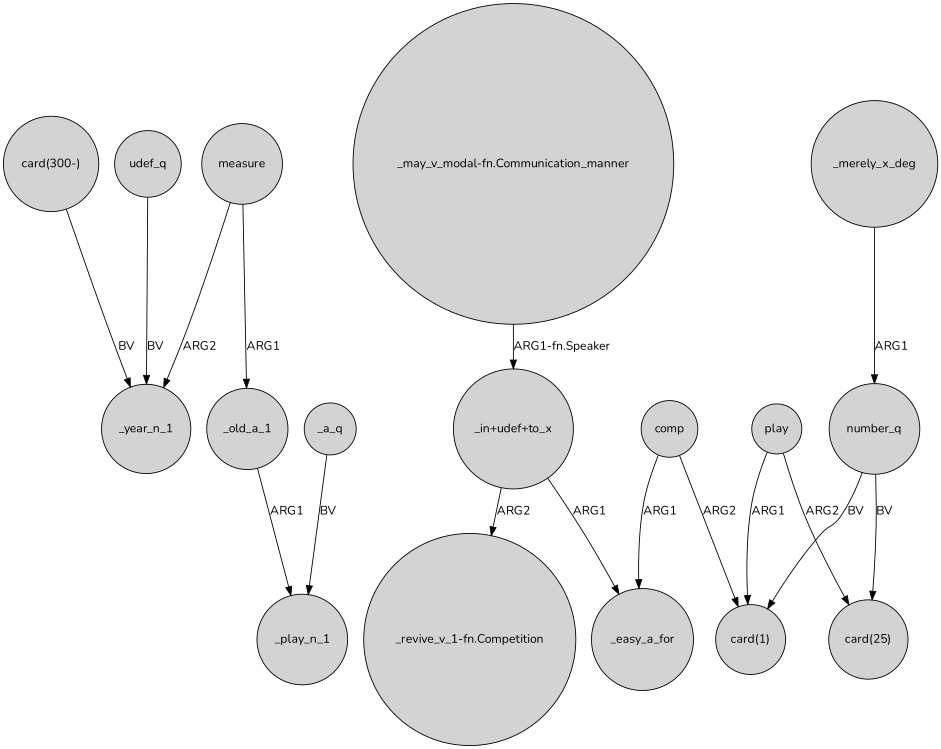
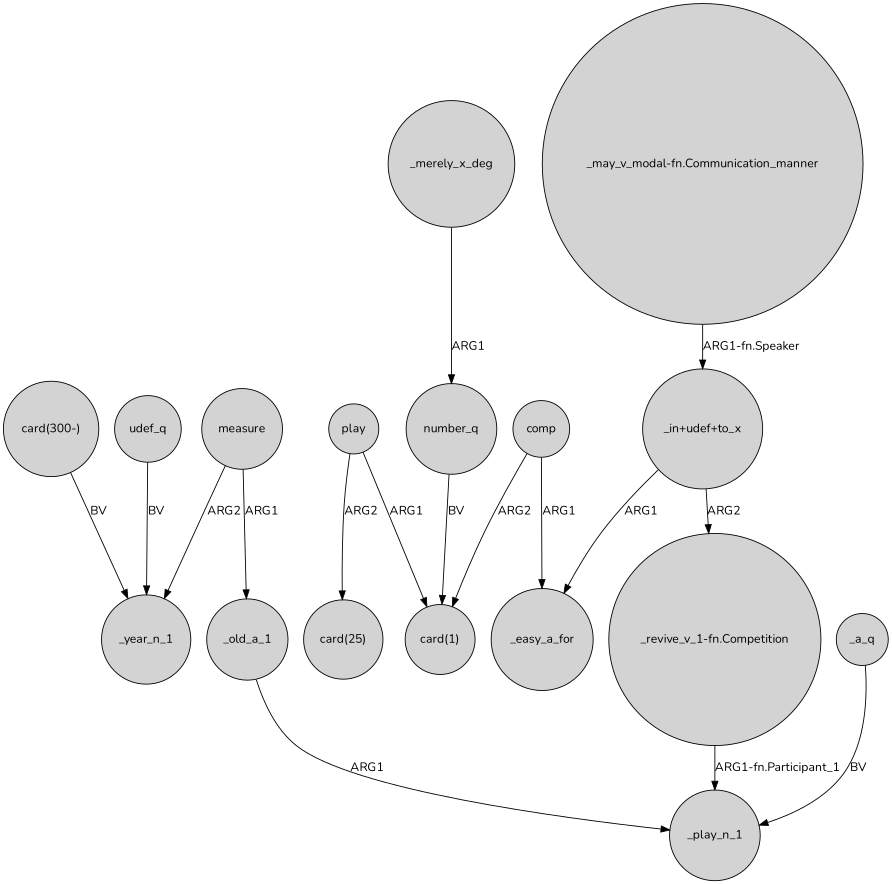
edge "number_q" -> "card(25)": removed, label "BV"
edge "_revive_v_1-fn.Competition" -> "_play_n_1": added, label "ARG1-fn.Participant_1"
